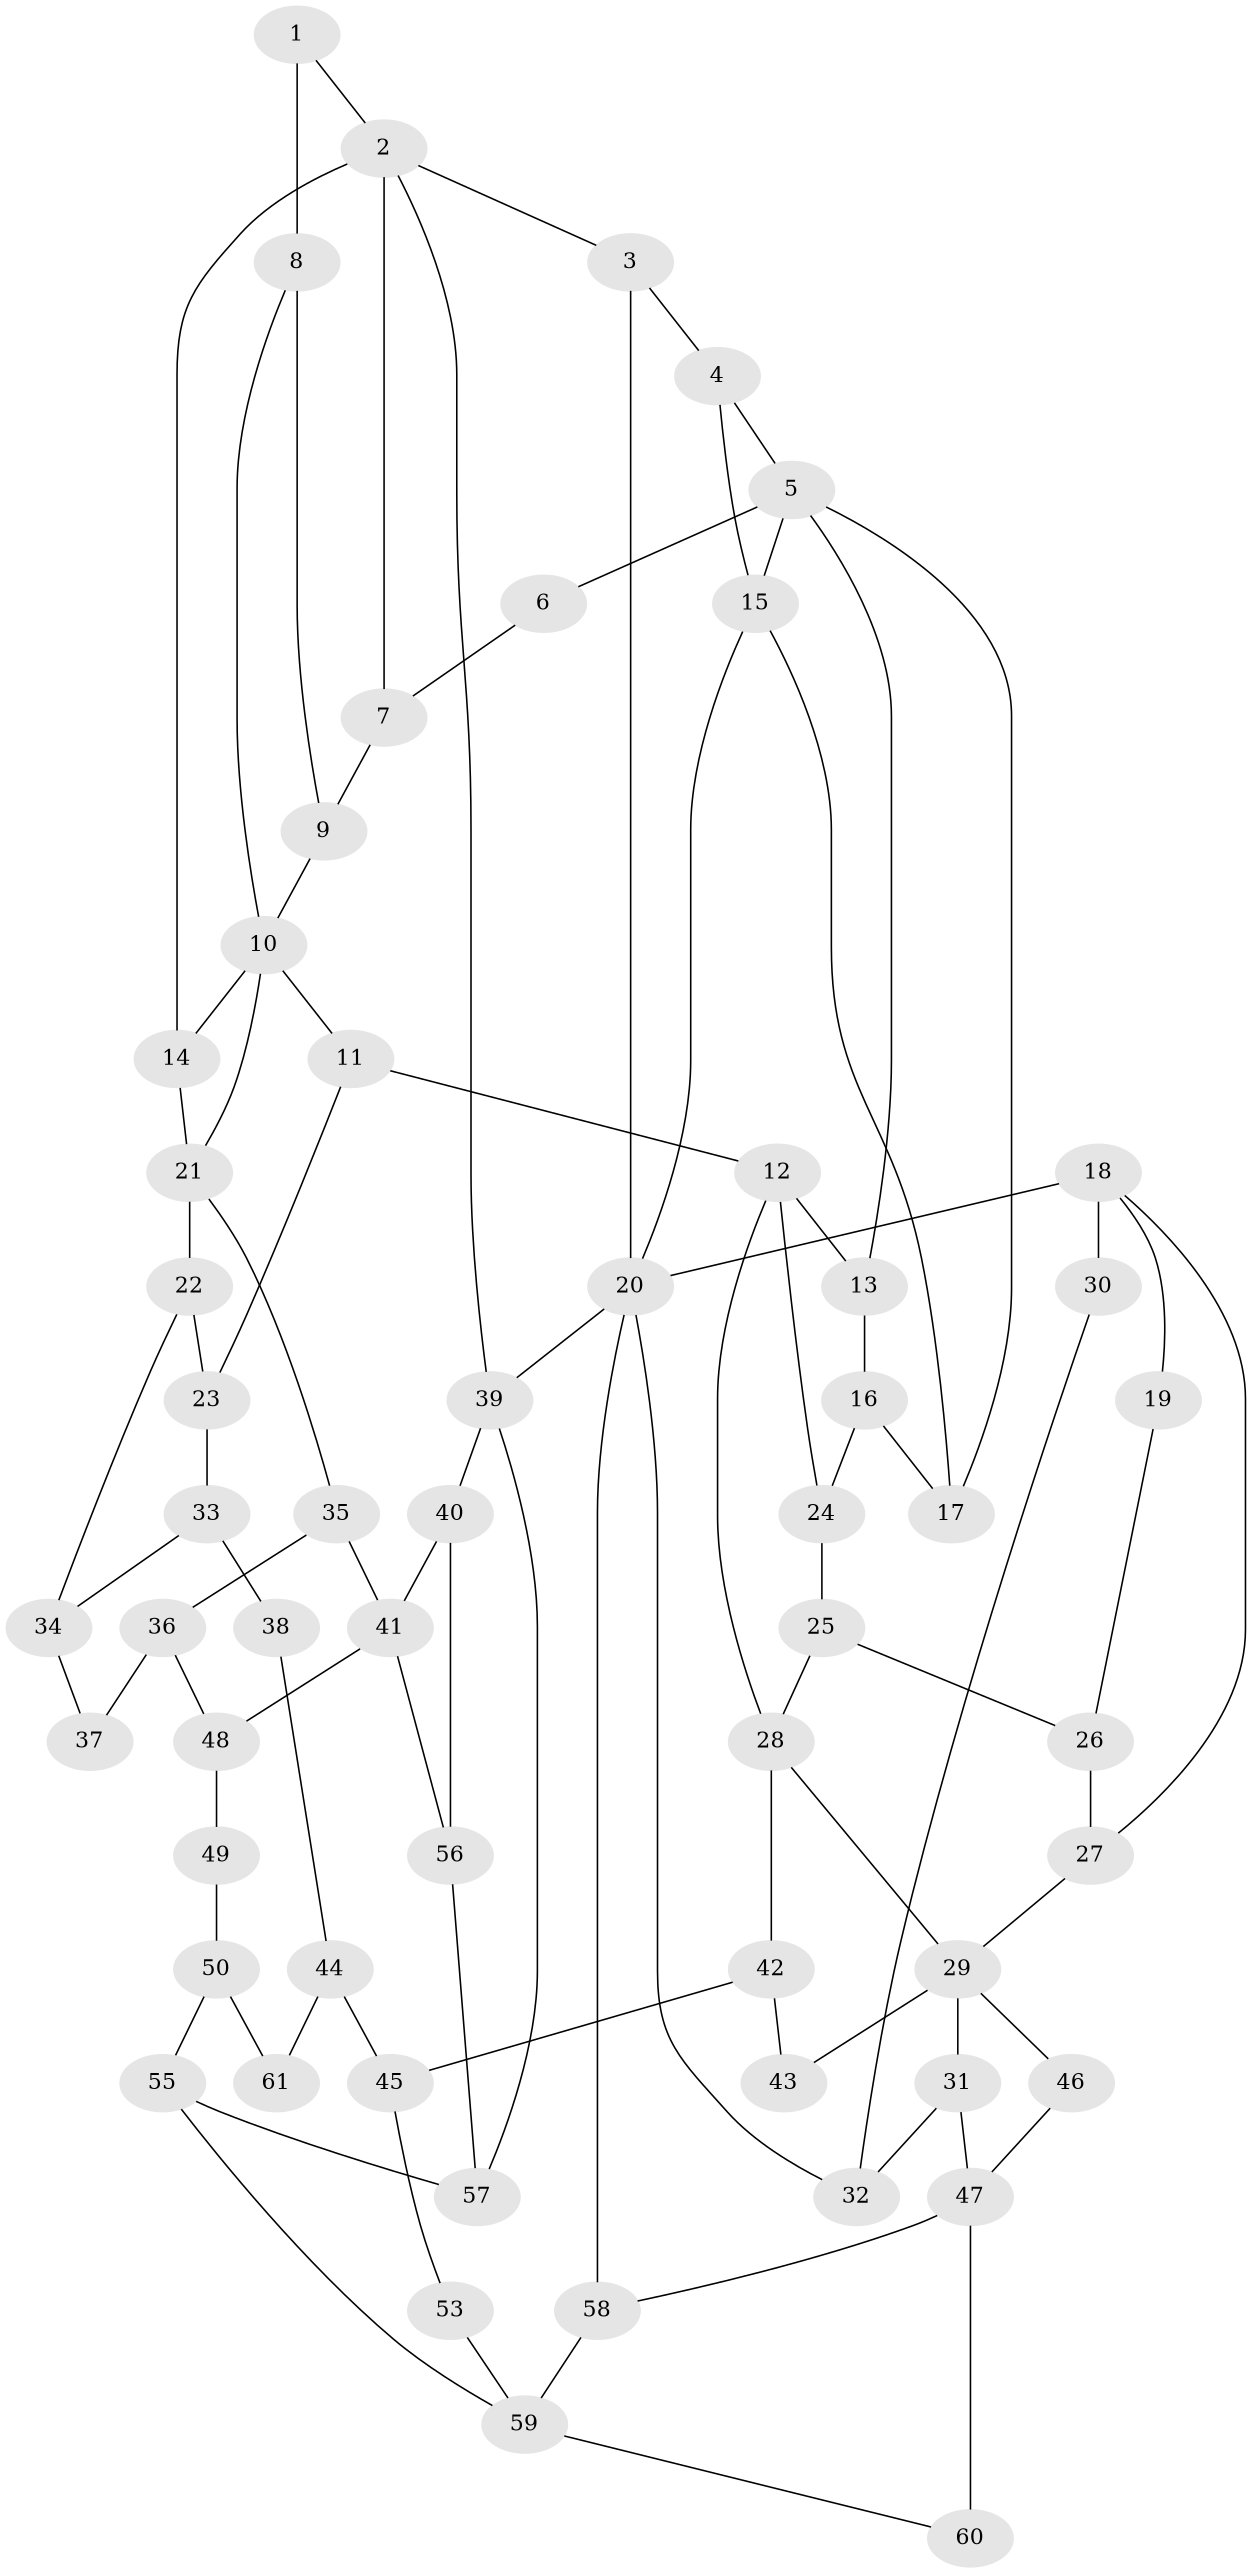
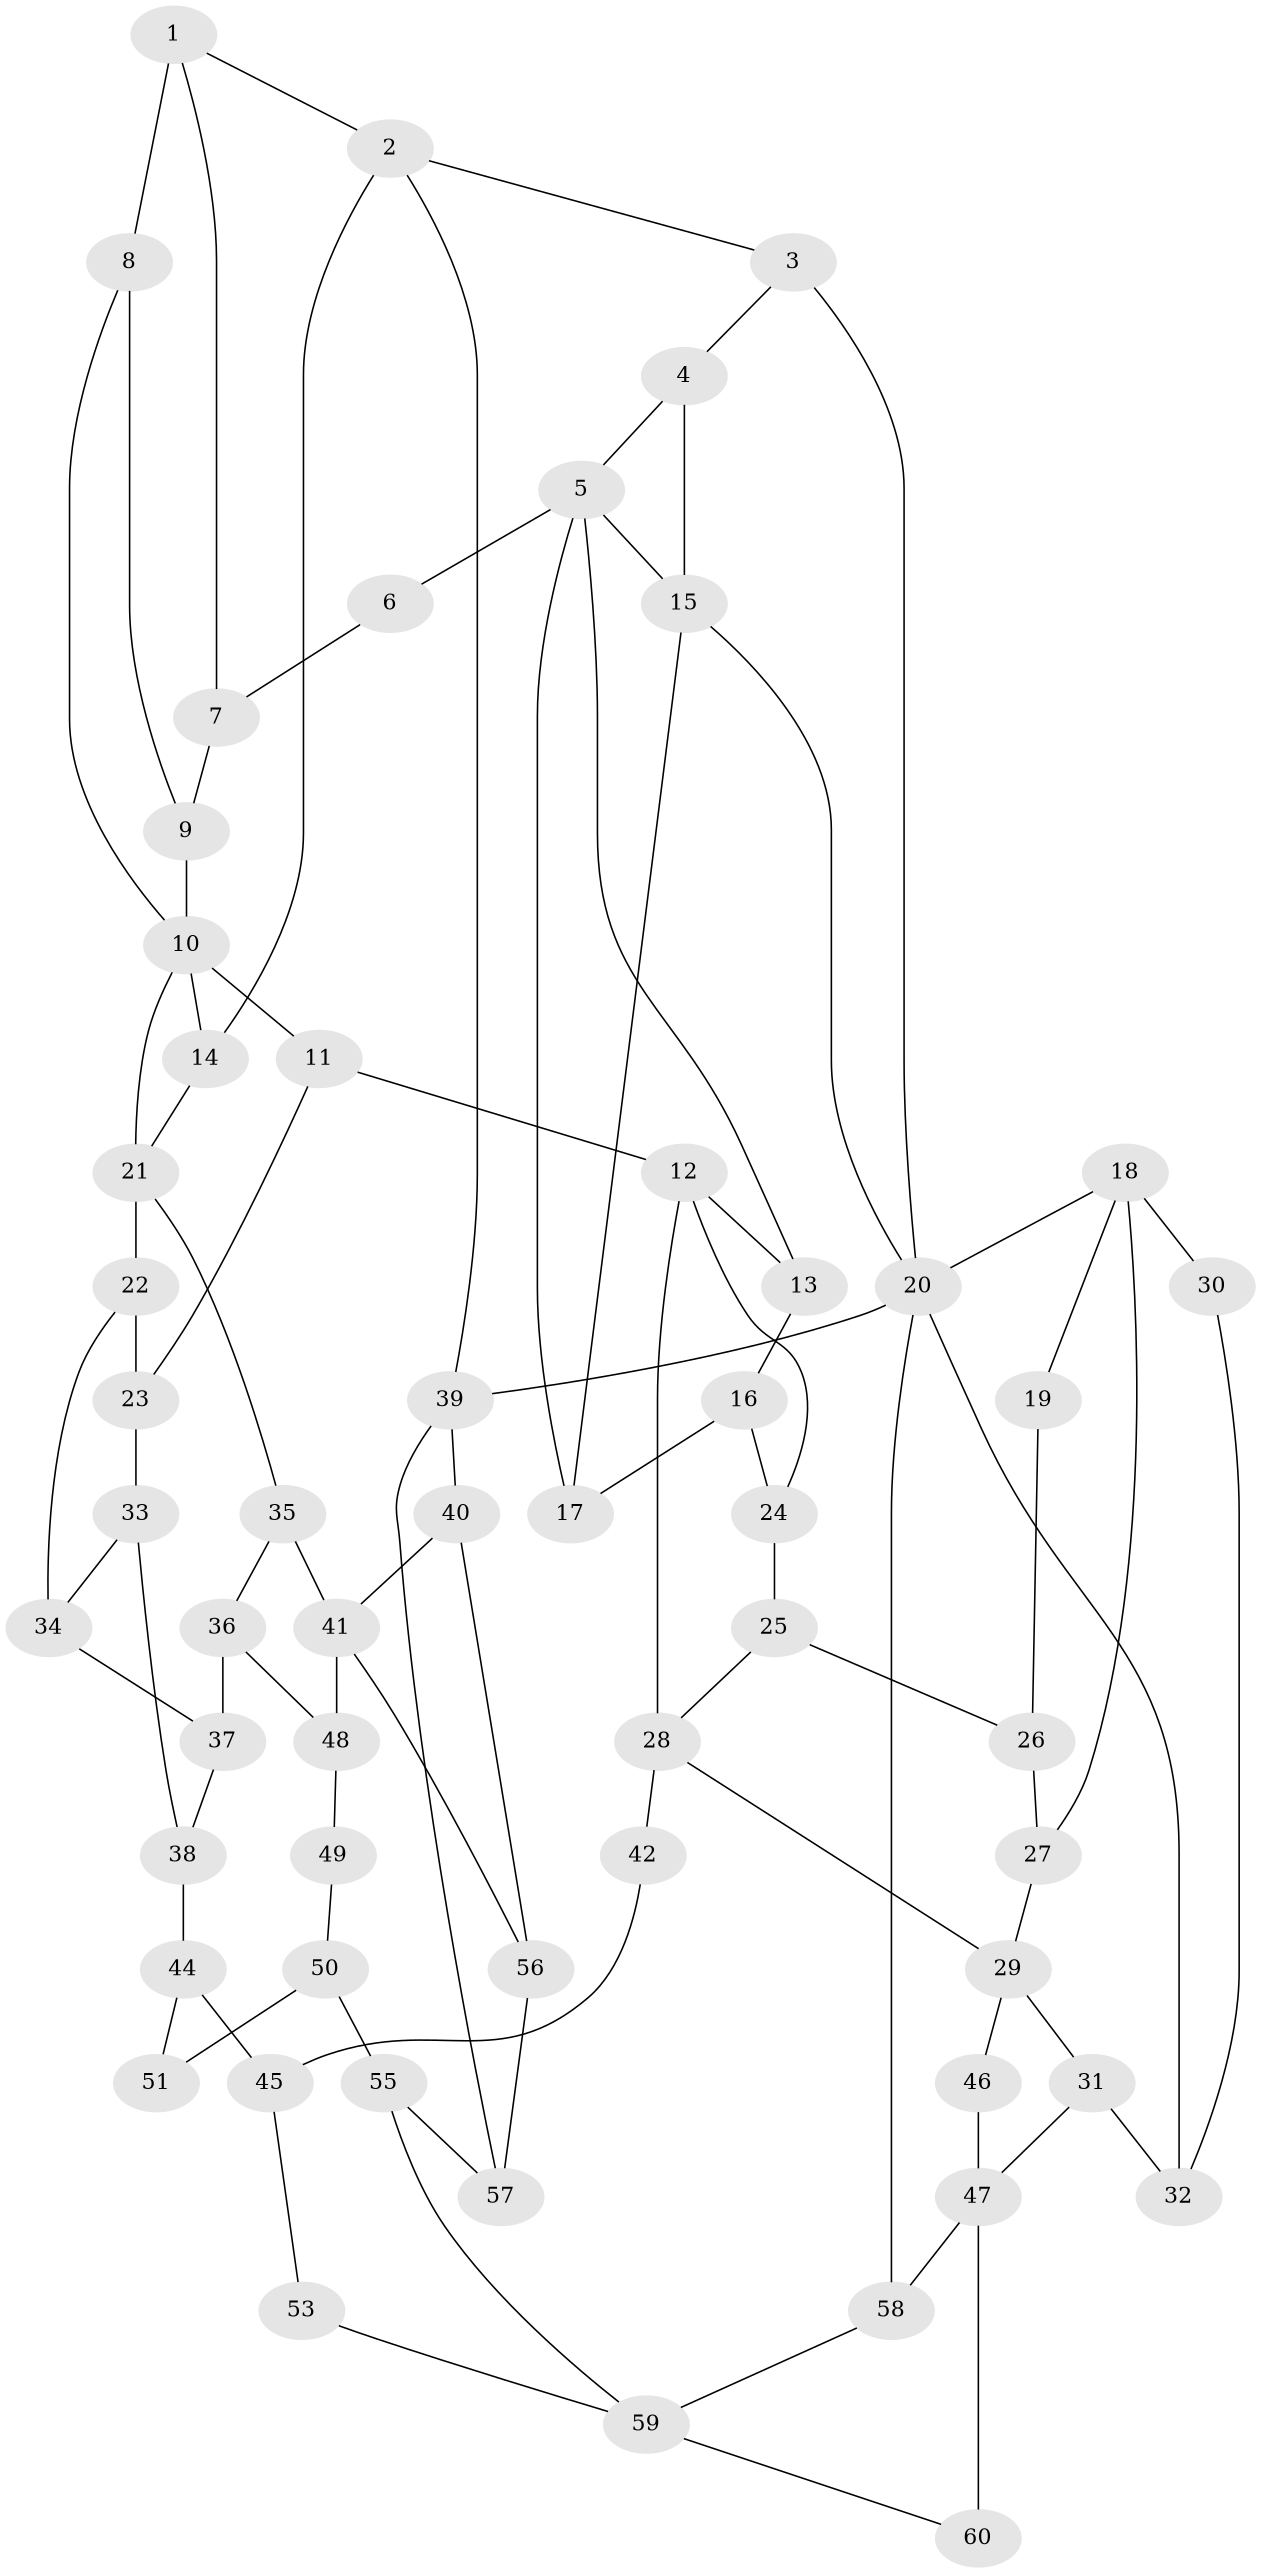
edge "2" -- "7": now "1" -- "7"
edge "37" -- "38": added
node "61": label "61" -> "51"
node "43": removed
